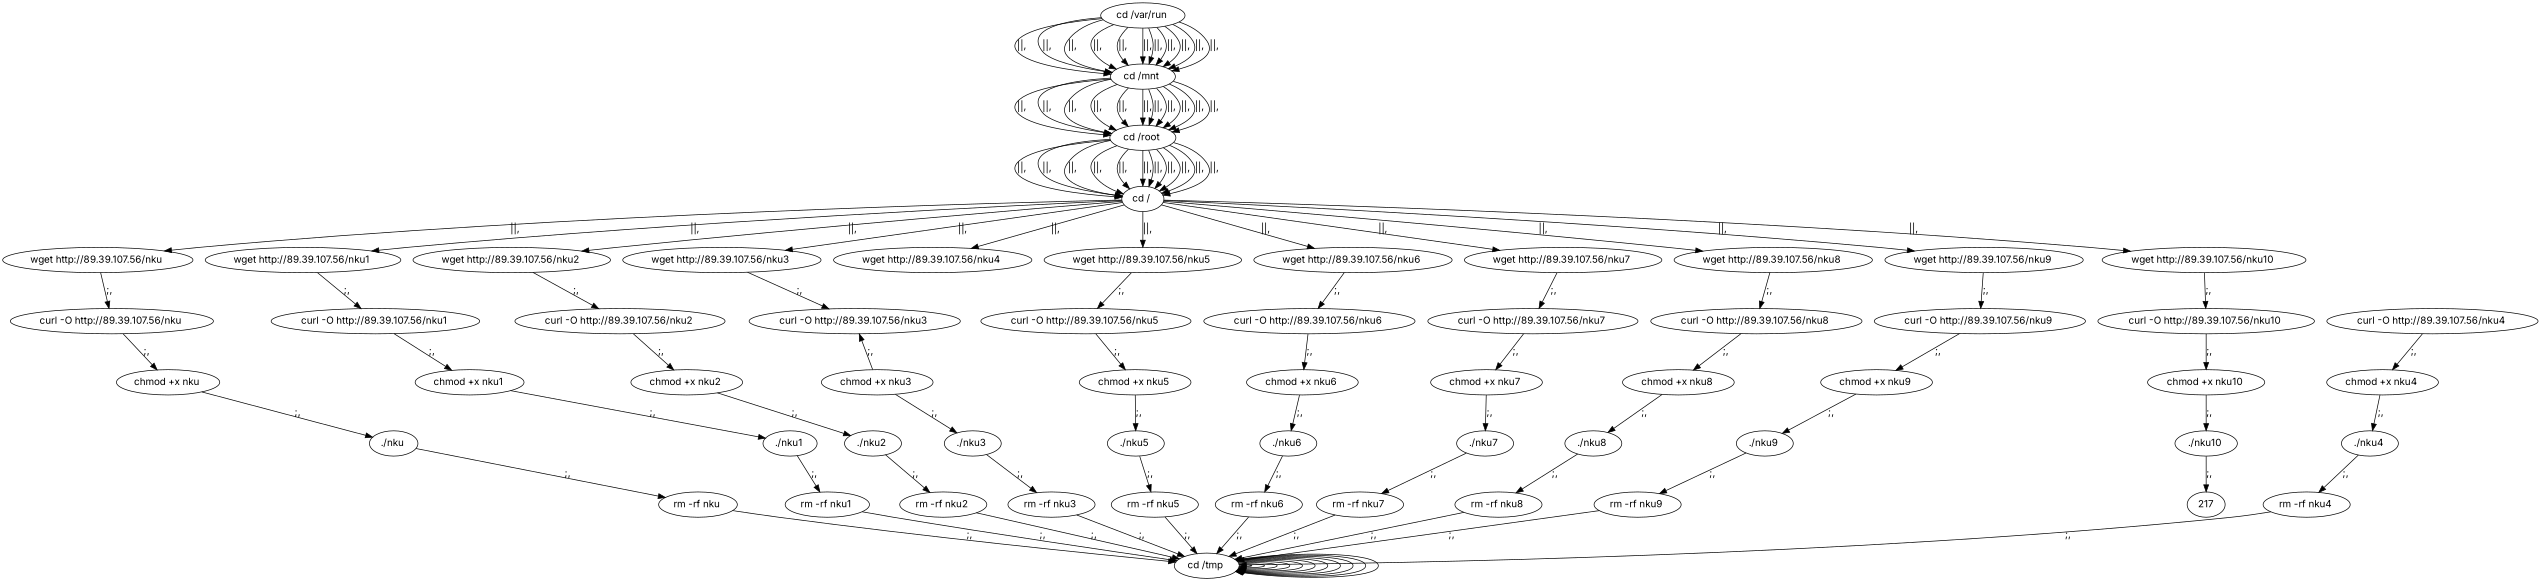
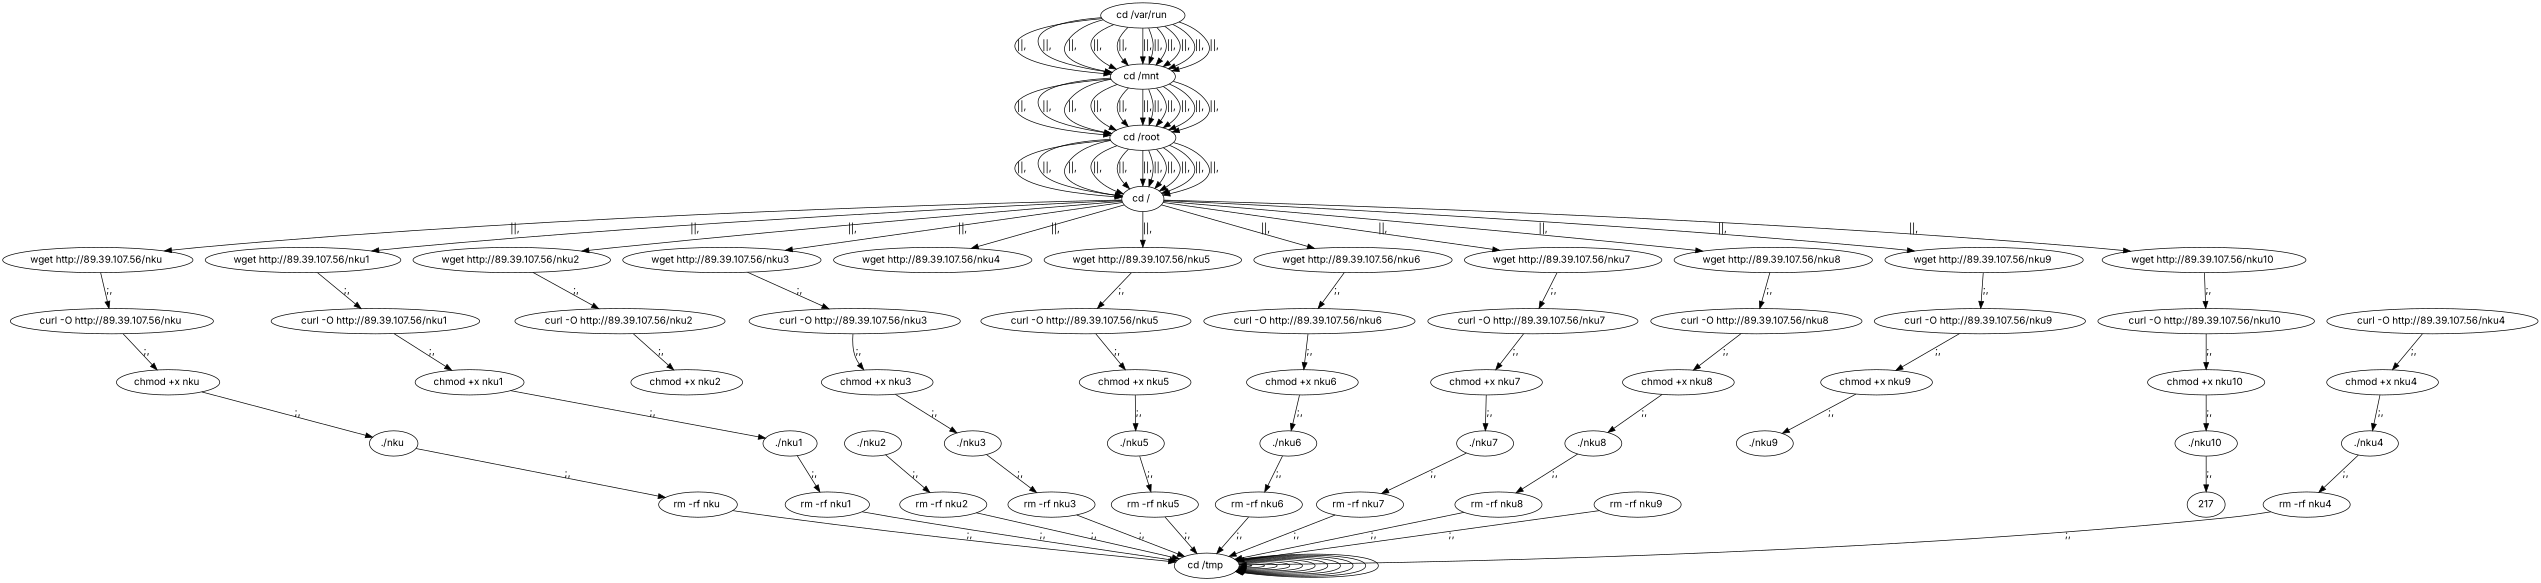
edge "chmod +x nku3" -> "curl -O http://89.39.107.56/nku3": reversed
edge "chmod +x nku2" -> "./nku2": removed, label ";,"
edge "./nku9" -> "rm -rf nku9": removed, label ";,"
